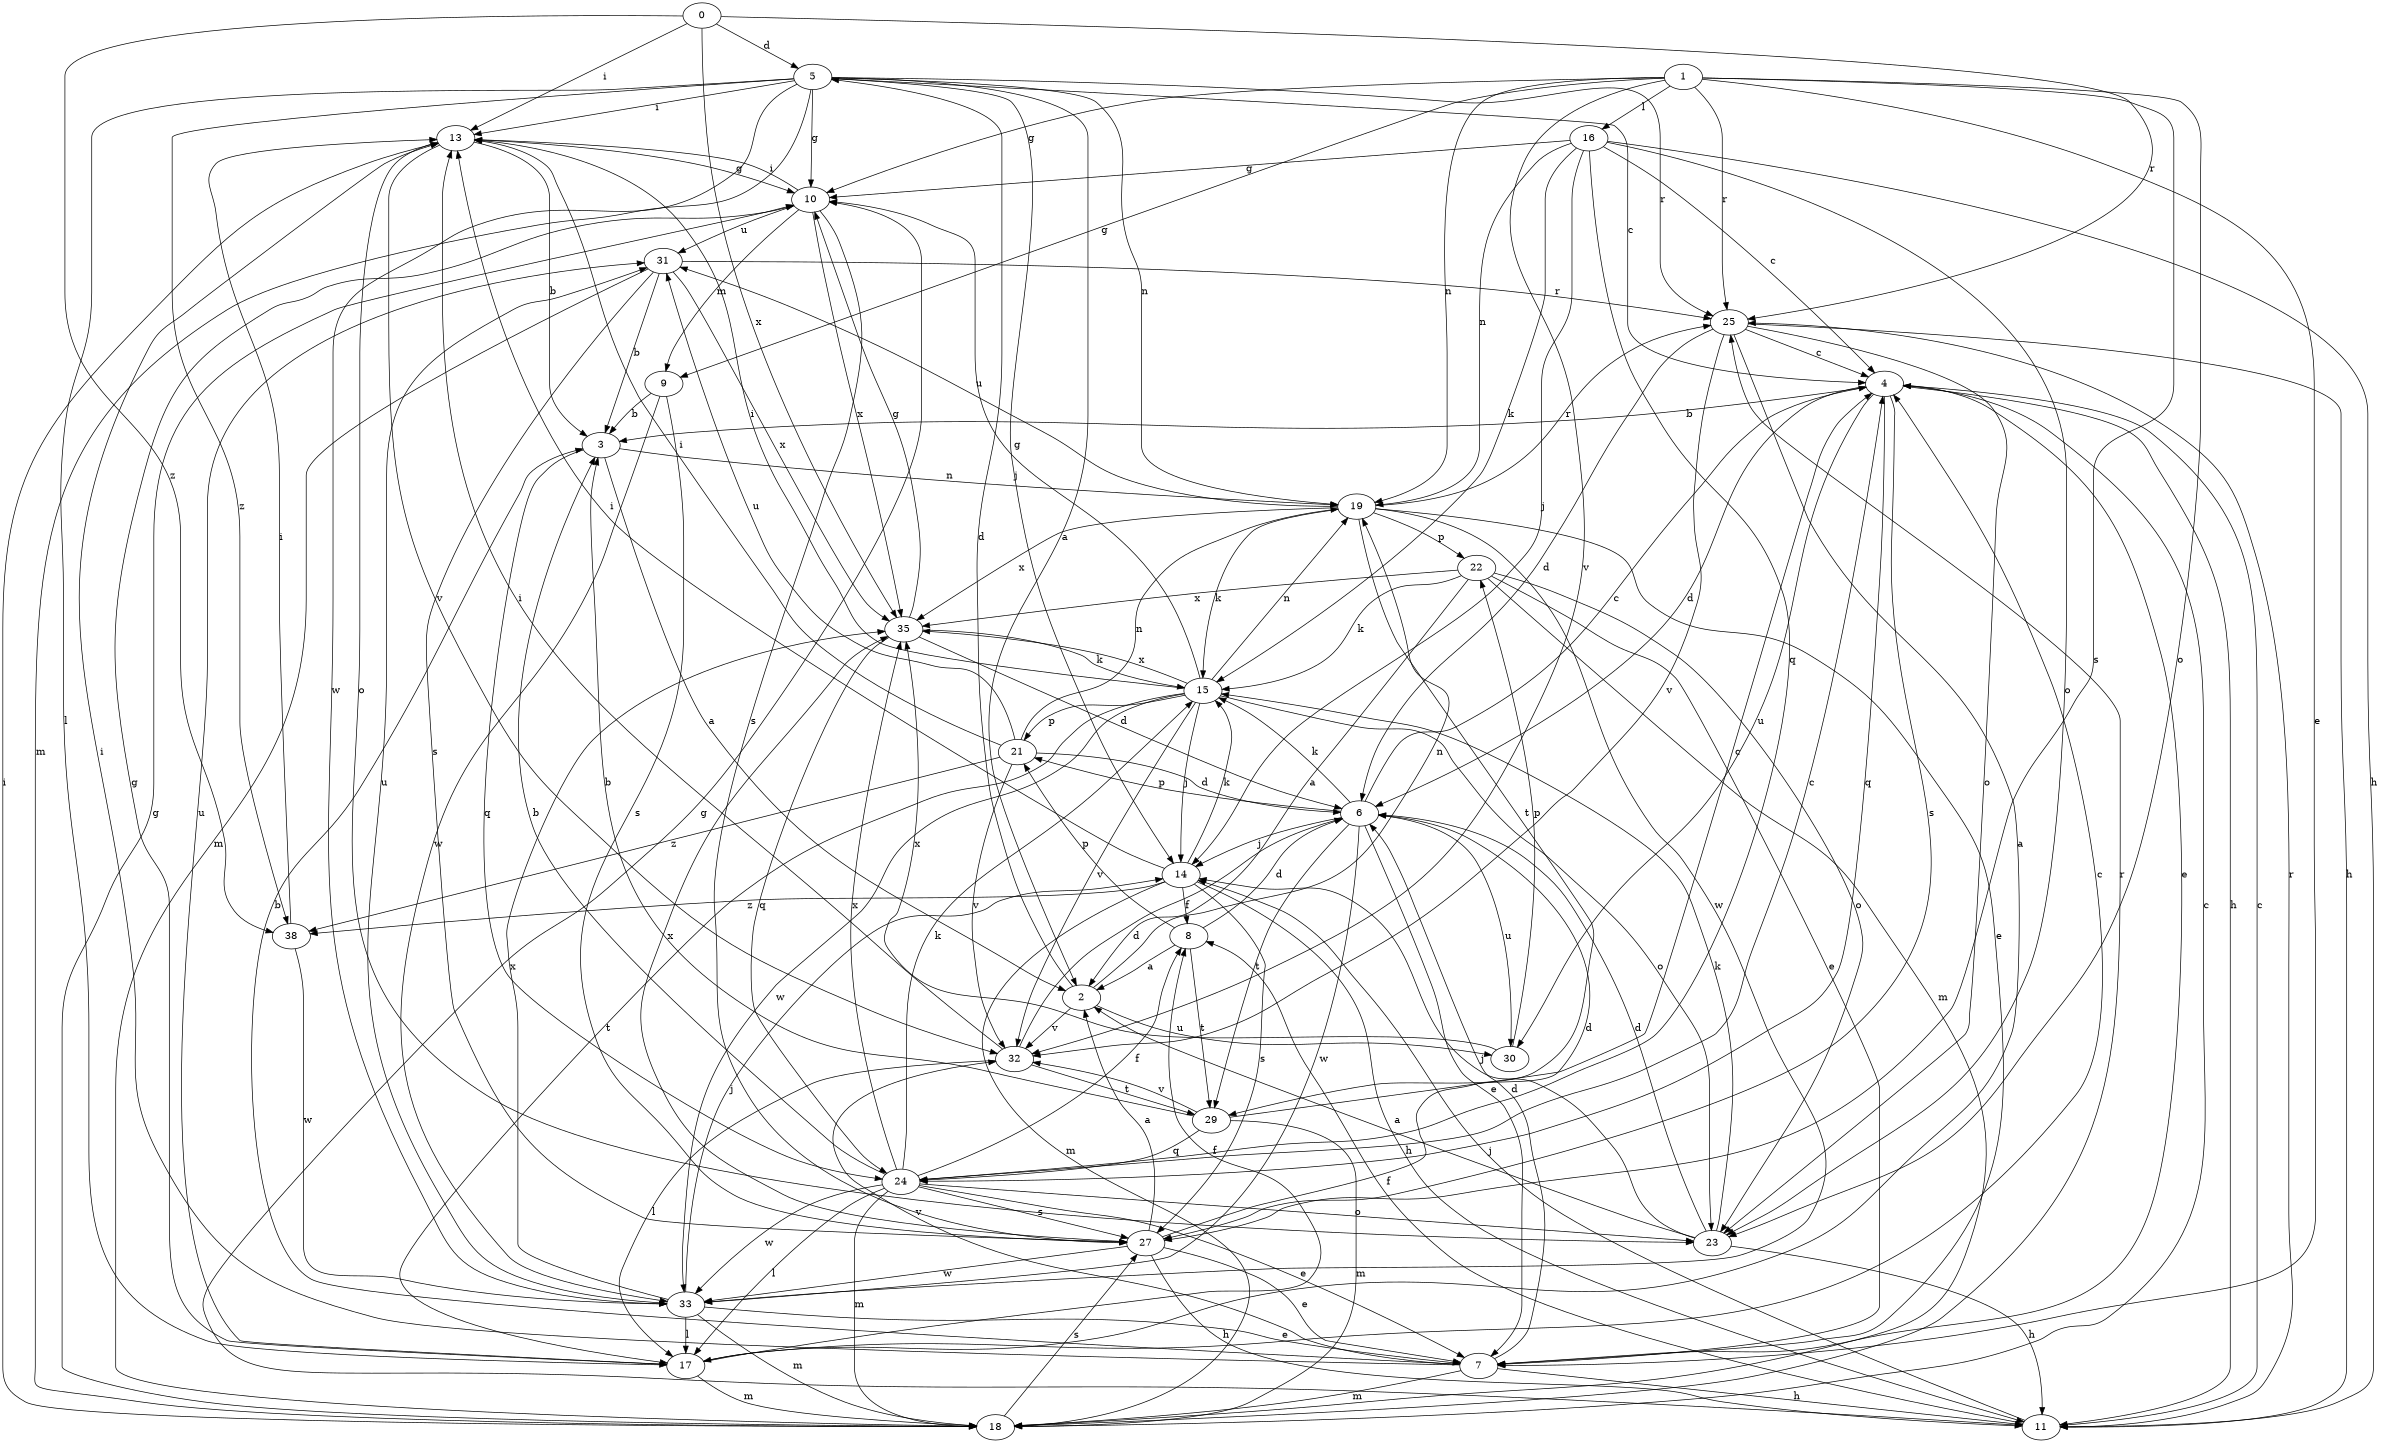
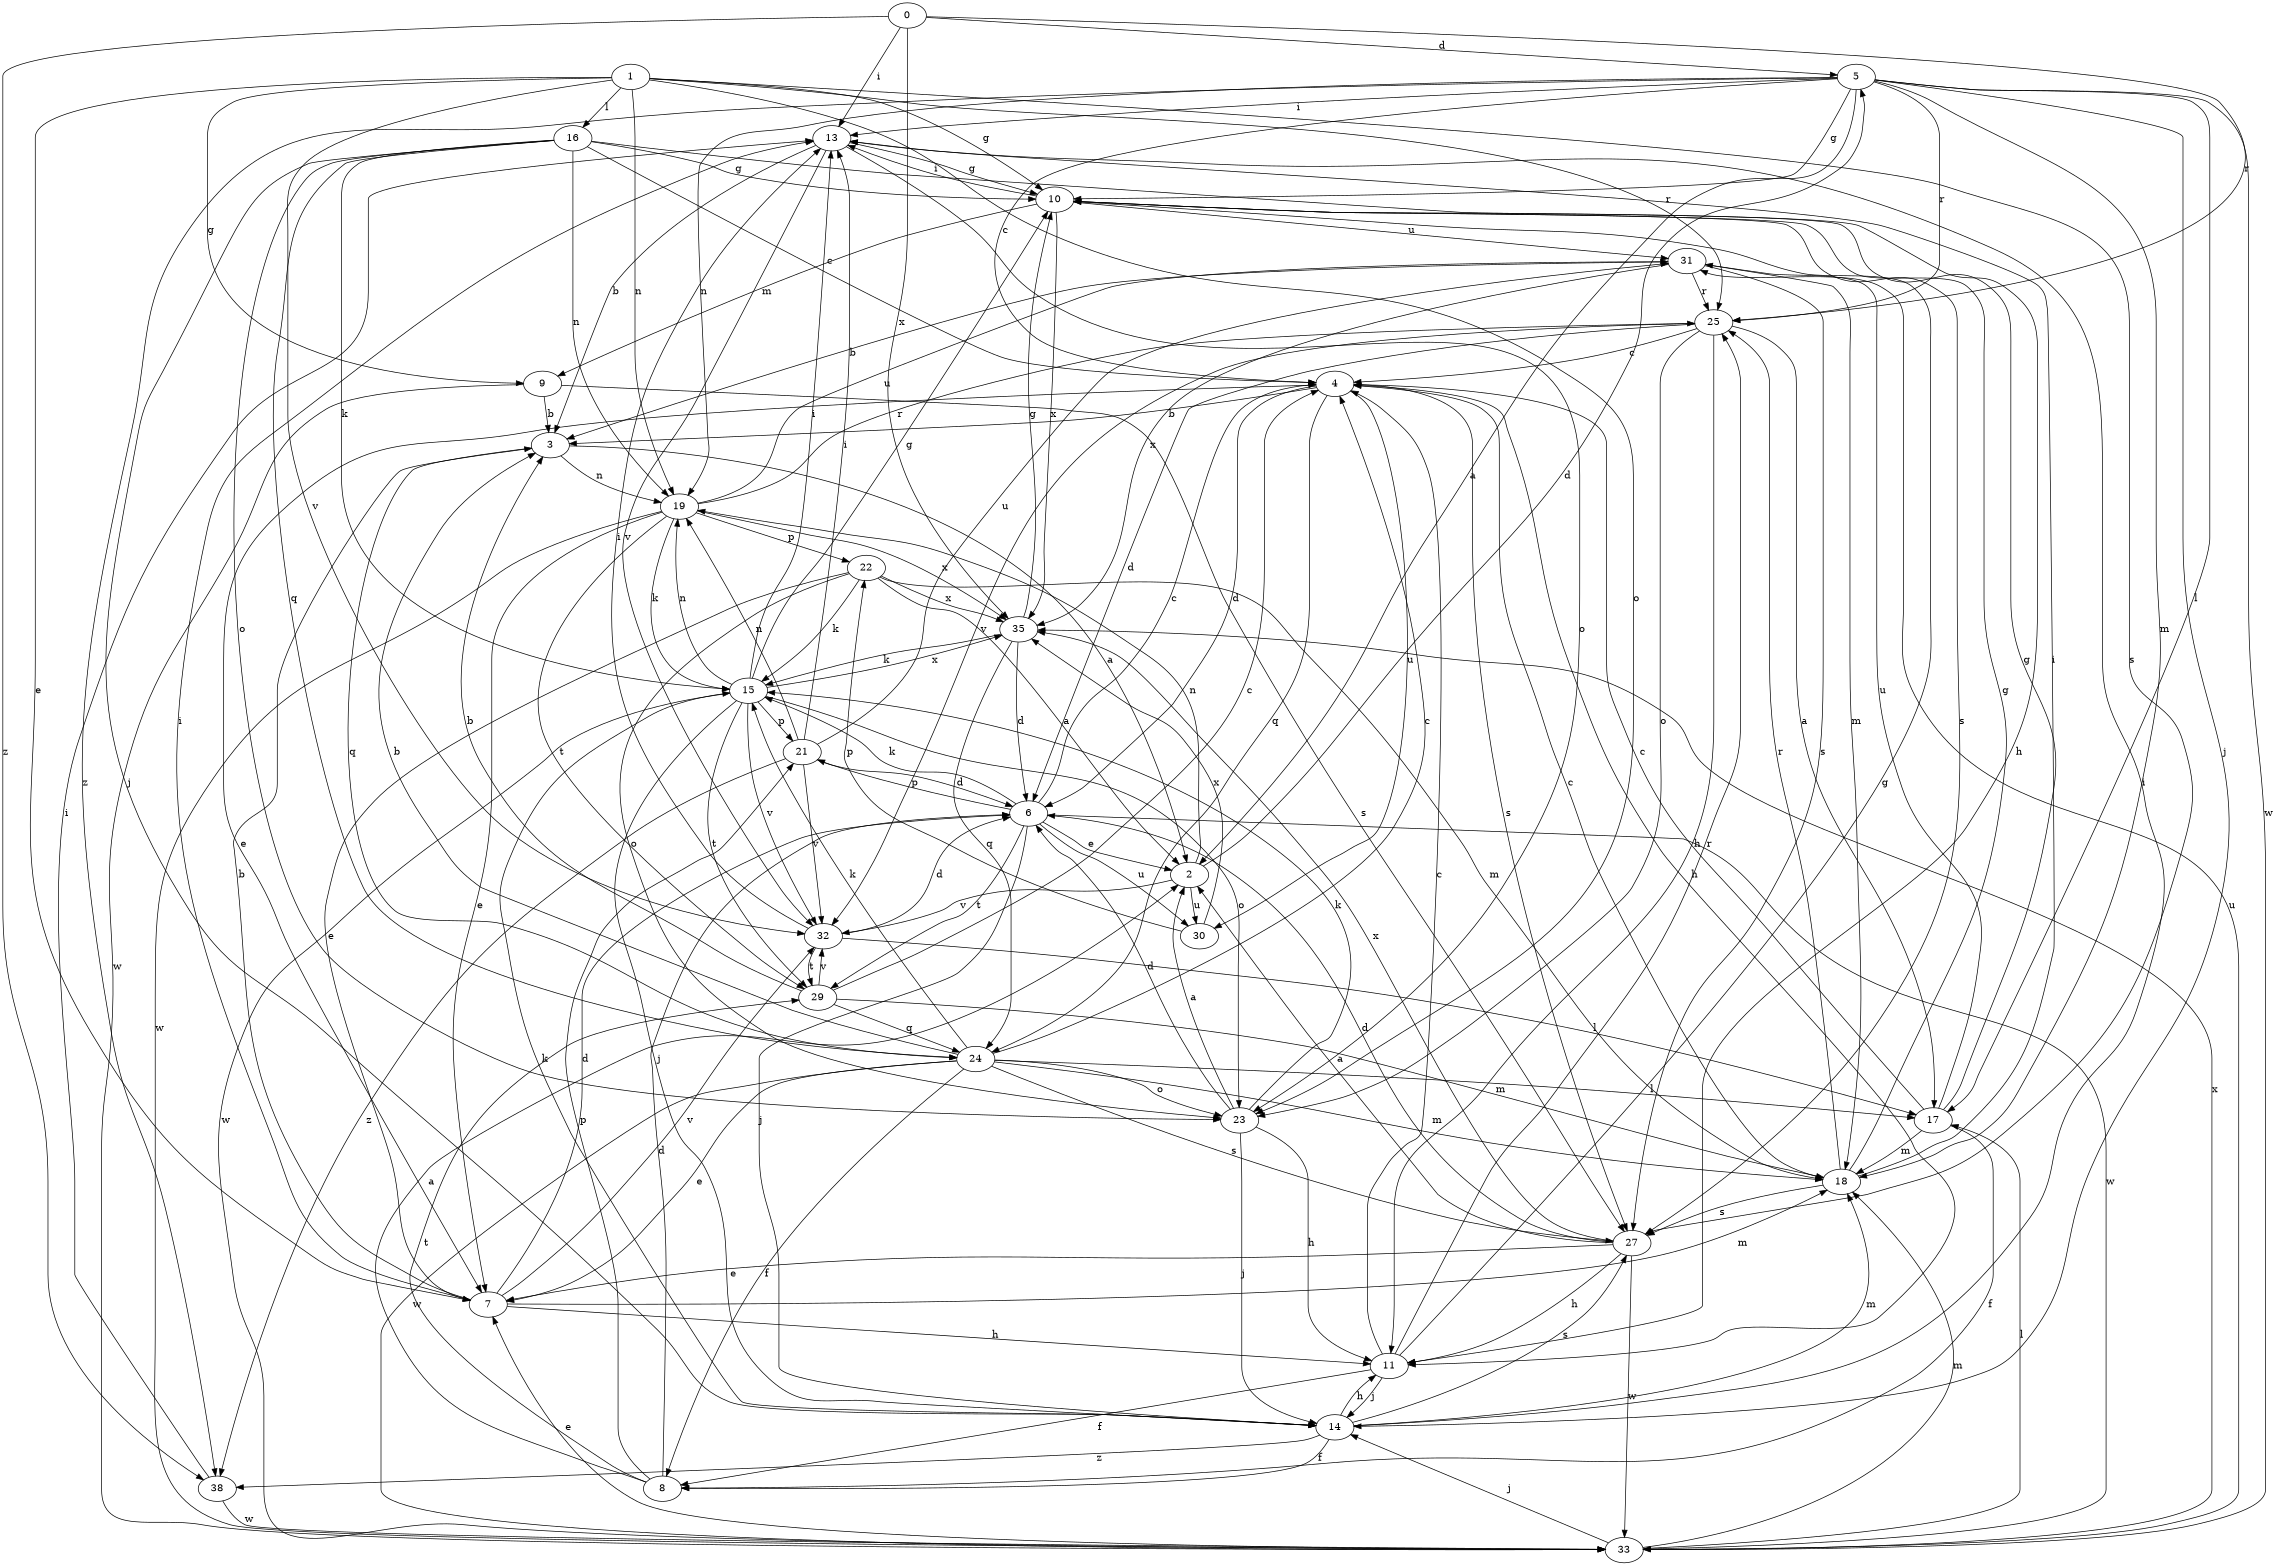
edge "24" -> "35": removed, label "x"
edge "15" -> "17": now "15" -> "29"
edge "6" -> "7": now "6" -> "2"
